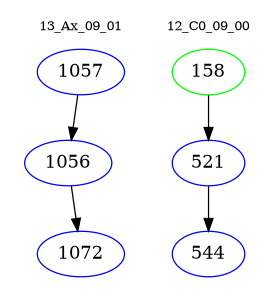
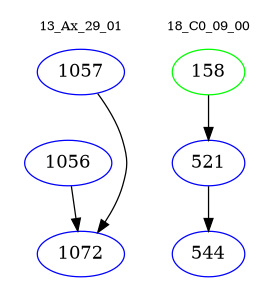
cluster "13_Ax_09_01": label "13_Ax_09_01" -> "13_Ax_29_01"
cluster "12_C0_09_00": label "12_C0_09_00" -> "18_C0_09_00"
edge "1057" -> "1056": now "1057" -> "1072"
